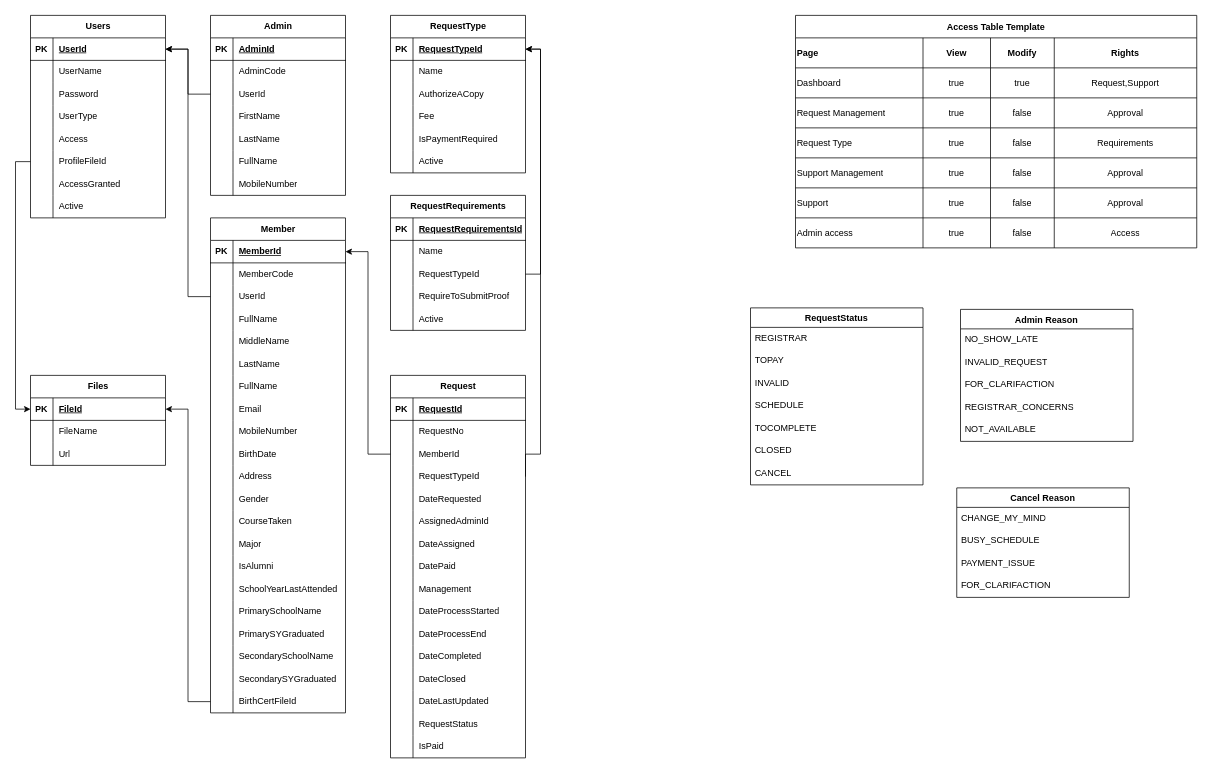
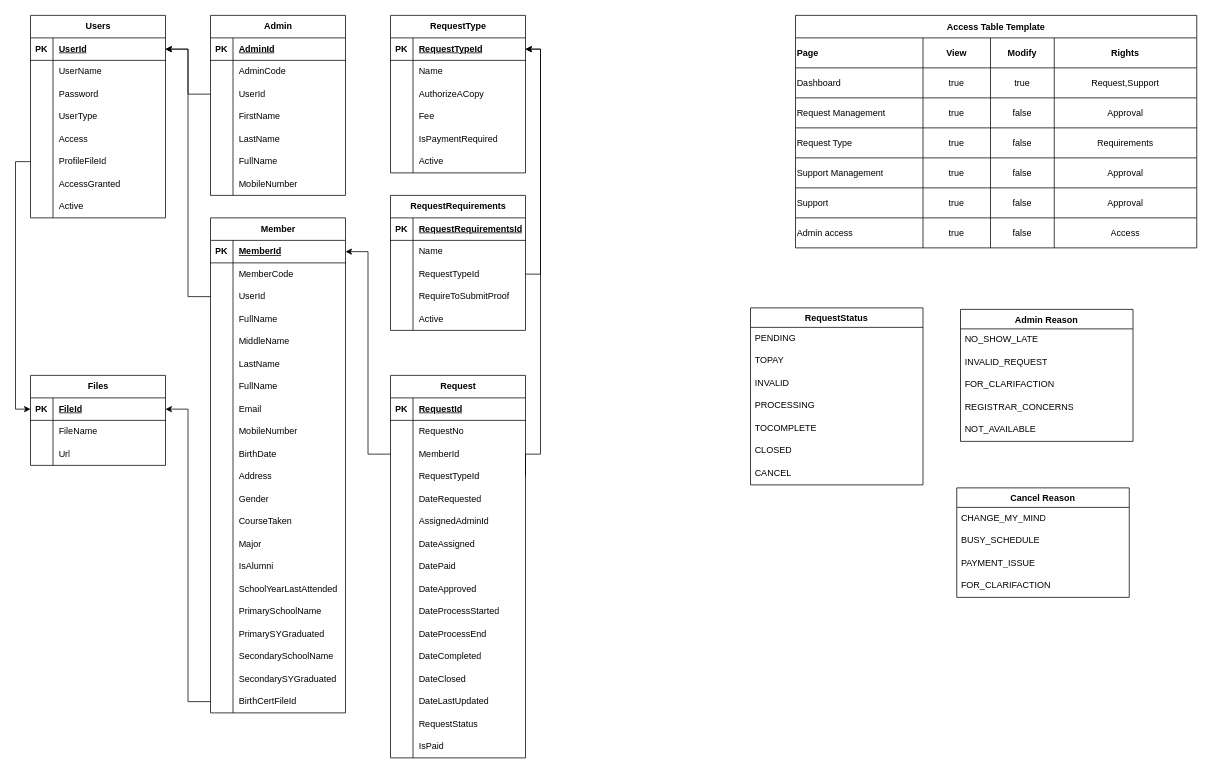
node "REGISTRAR": label "REGISTRAR" -> "PENDING"
node "SCHEDULE": label "SCHEDULE" -> "PROCESSING"
node "Management": label "Management" -> "DateApproved"
